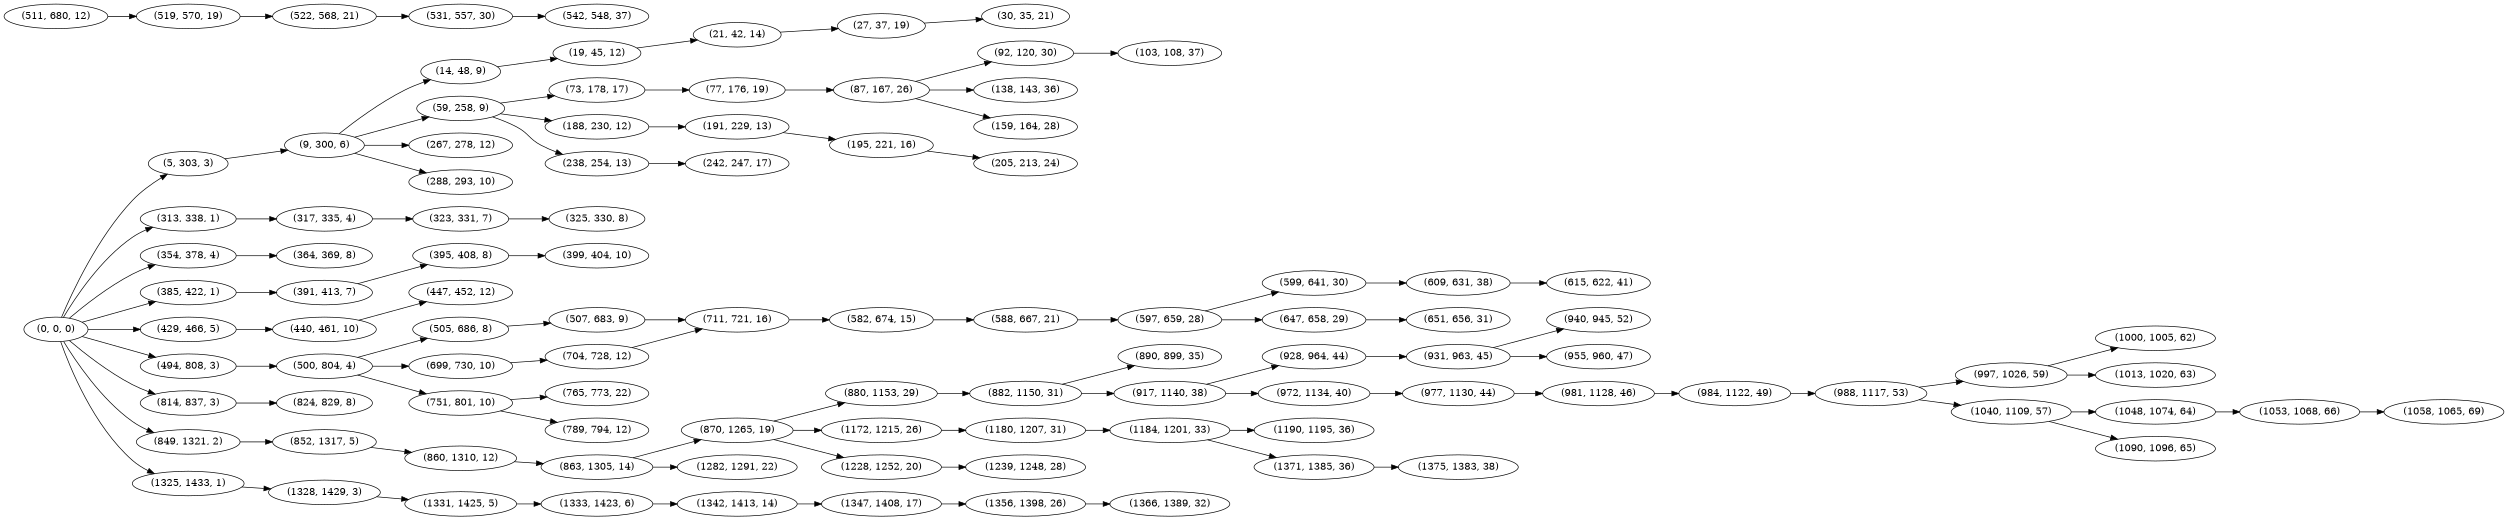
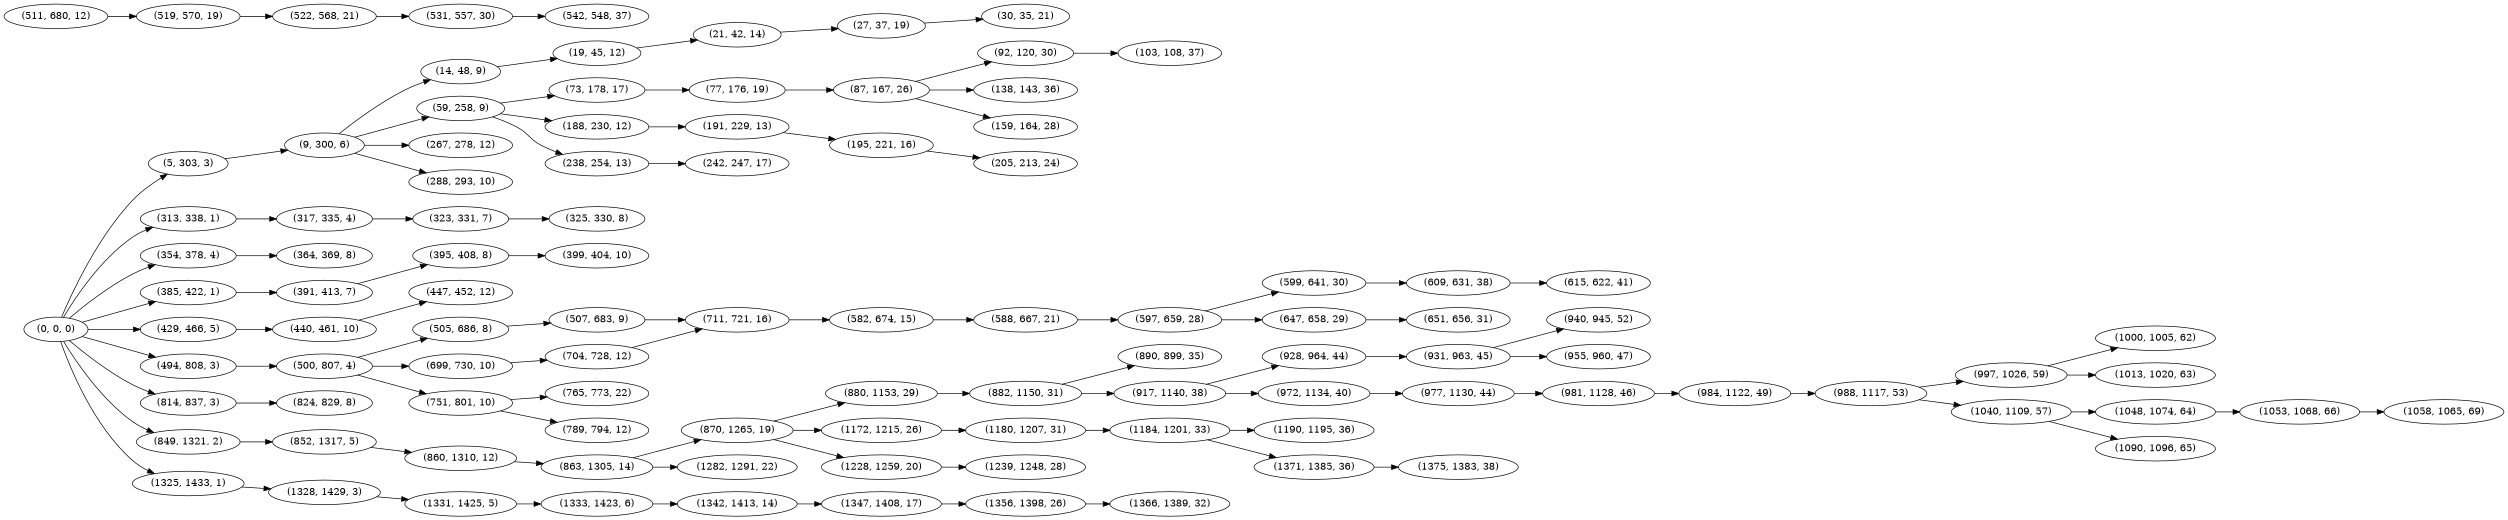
node "(500, 804, 4)": label "(500, 804, 4)" -> "(500, 807, 4)"
node "(1228, 1252, 20)": label "(1228, 1252, 20)" -> "(1228, 1259, 20)"
